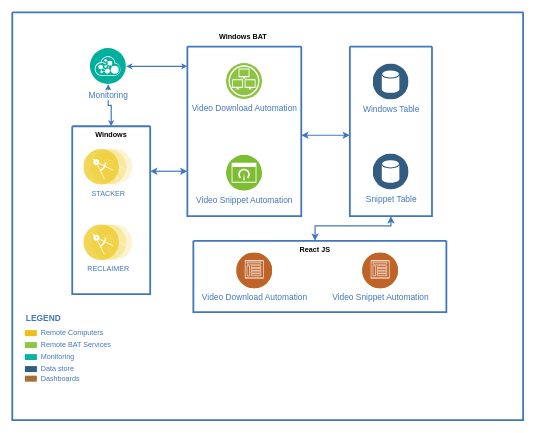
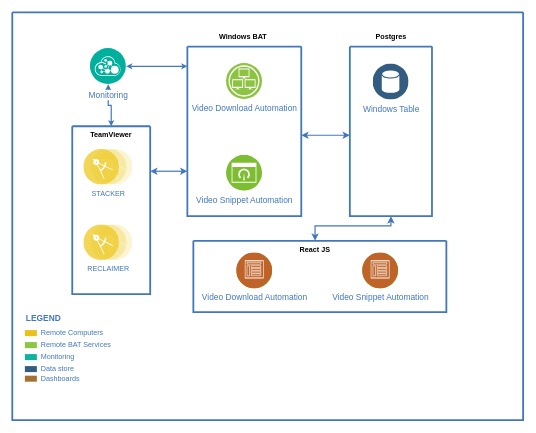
node "Postgres": added
node "Windows": label "Windows" -> "TeamViewer"
node "Snippet Table": removed
